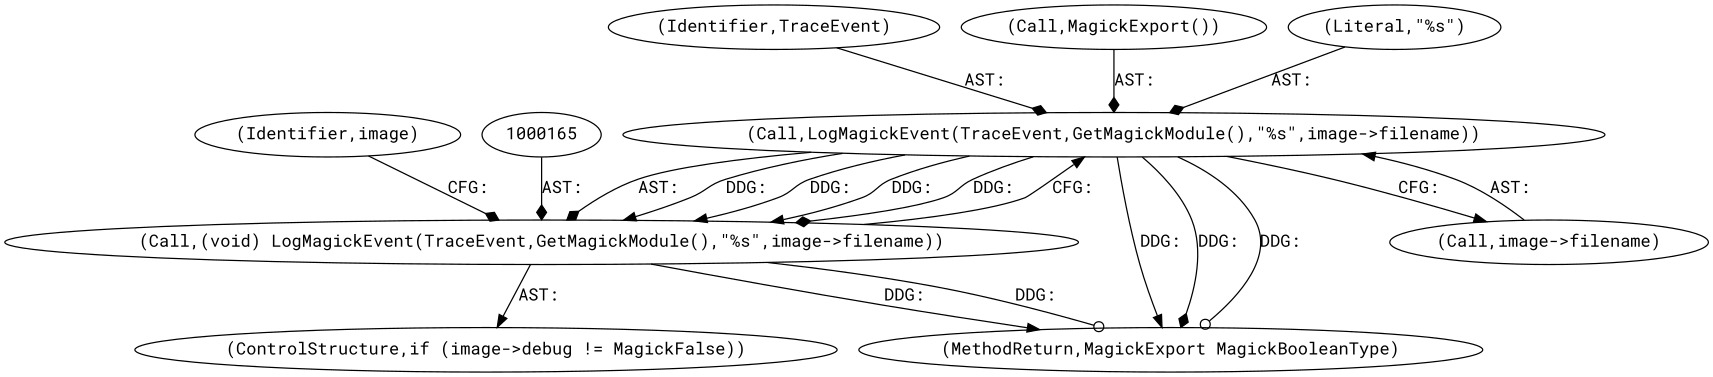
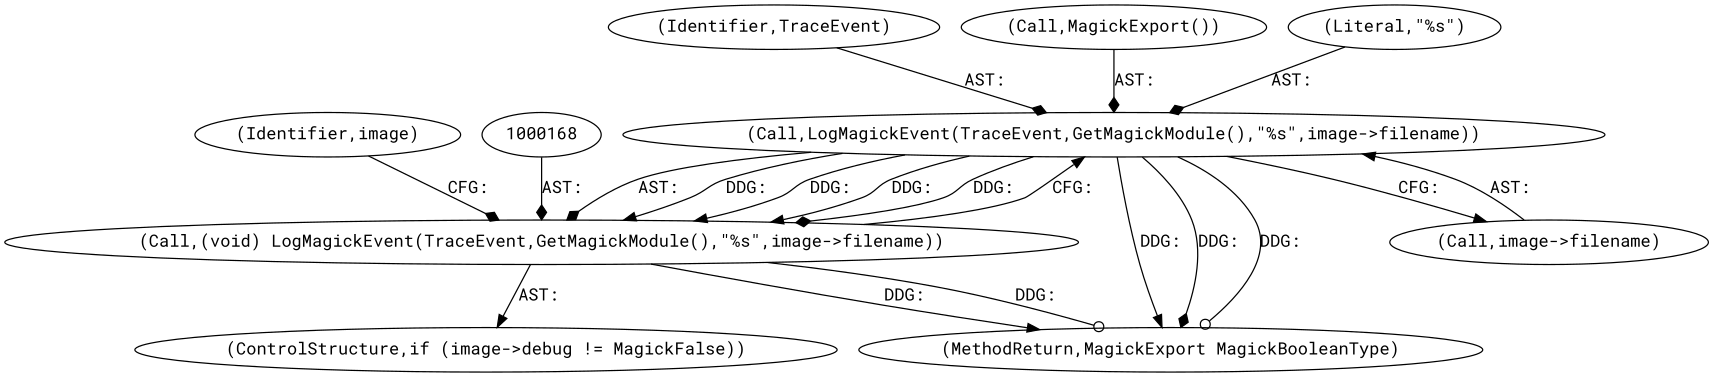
node "1000165": label "1000165" -> "1000168"
